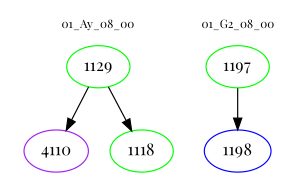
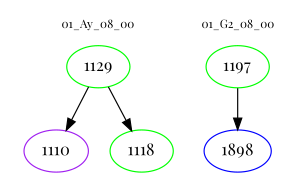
node "4110": label "4110" -> "1110"
node "1198": label "1198" -> "1898"
